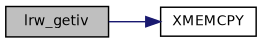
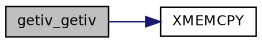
node "lrw_getiv": label "lrw_getiv" -> "getiv_getiv"
